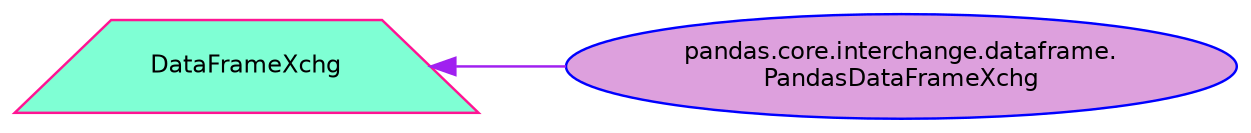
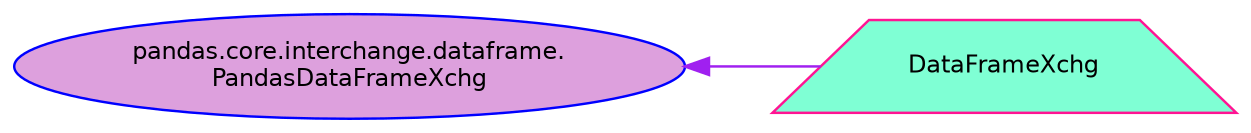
edge "pandas.core.interchange.dataframe. PandasDataFrameXchg" -> "DataFrameXchg": reversed
